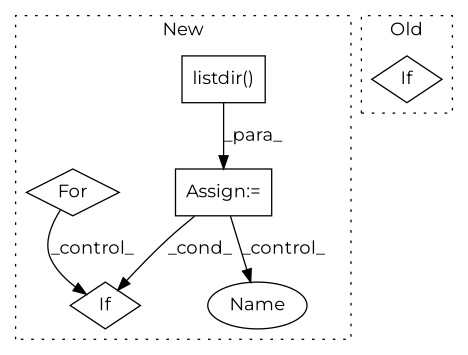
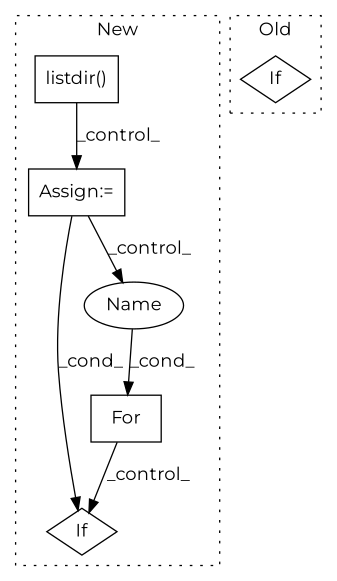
edge "listdir()" -> "Assign:=": label "_para_" -> "_control_"
node "For": shape diamond -> box
edge "Name" -> "For": added, label "_cond_"
